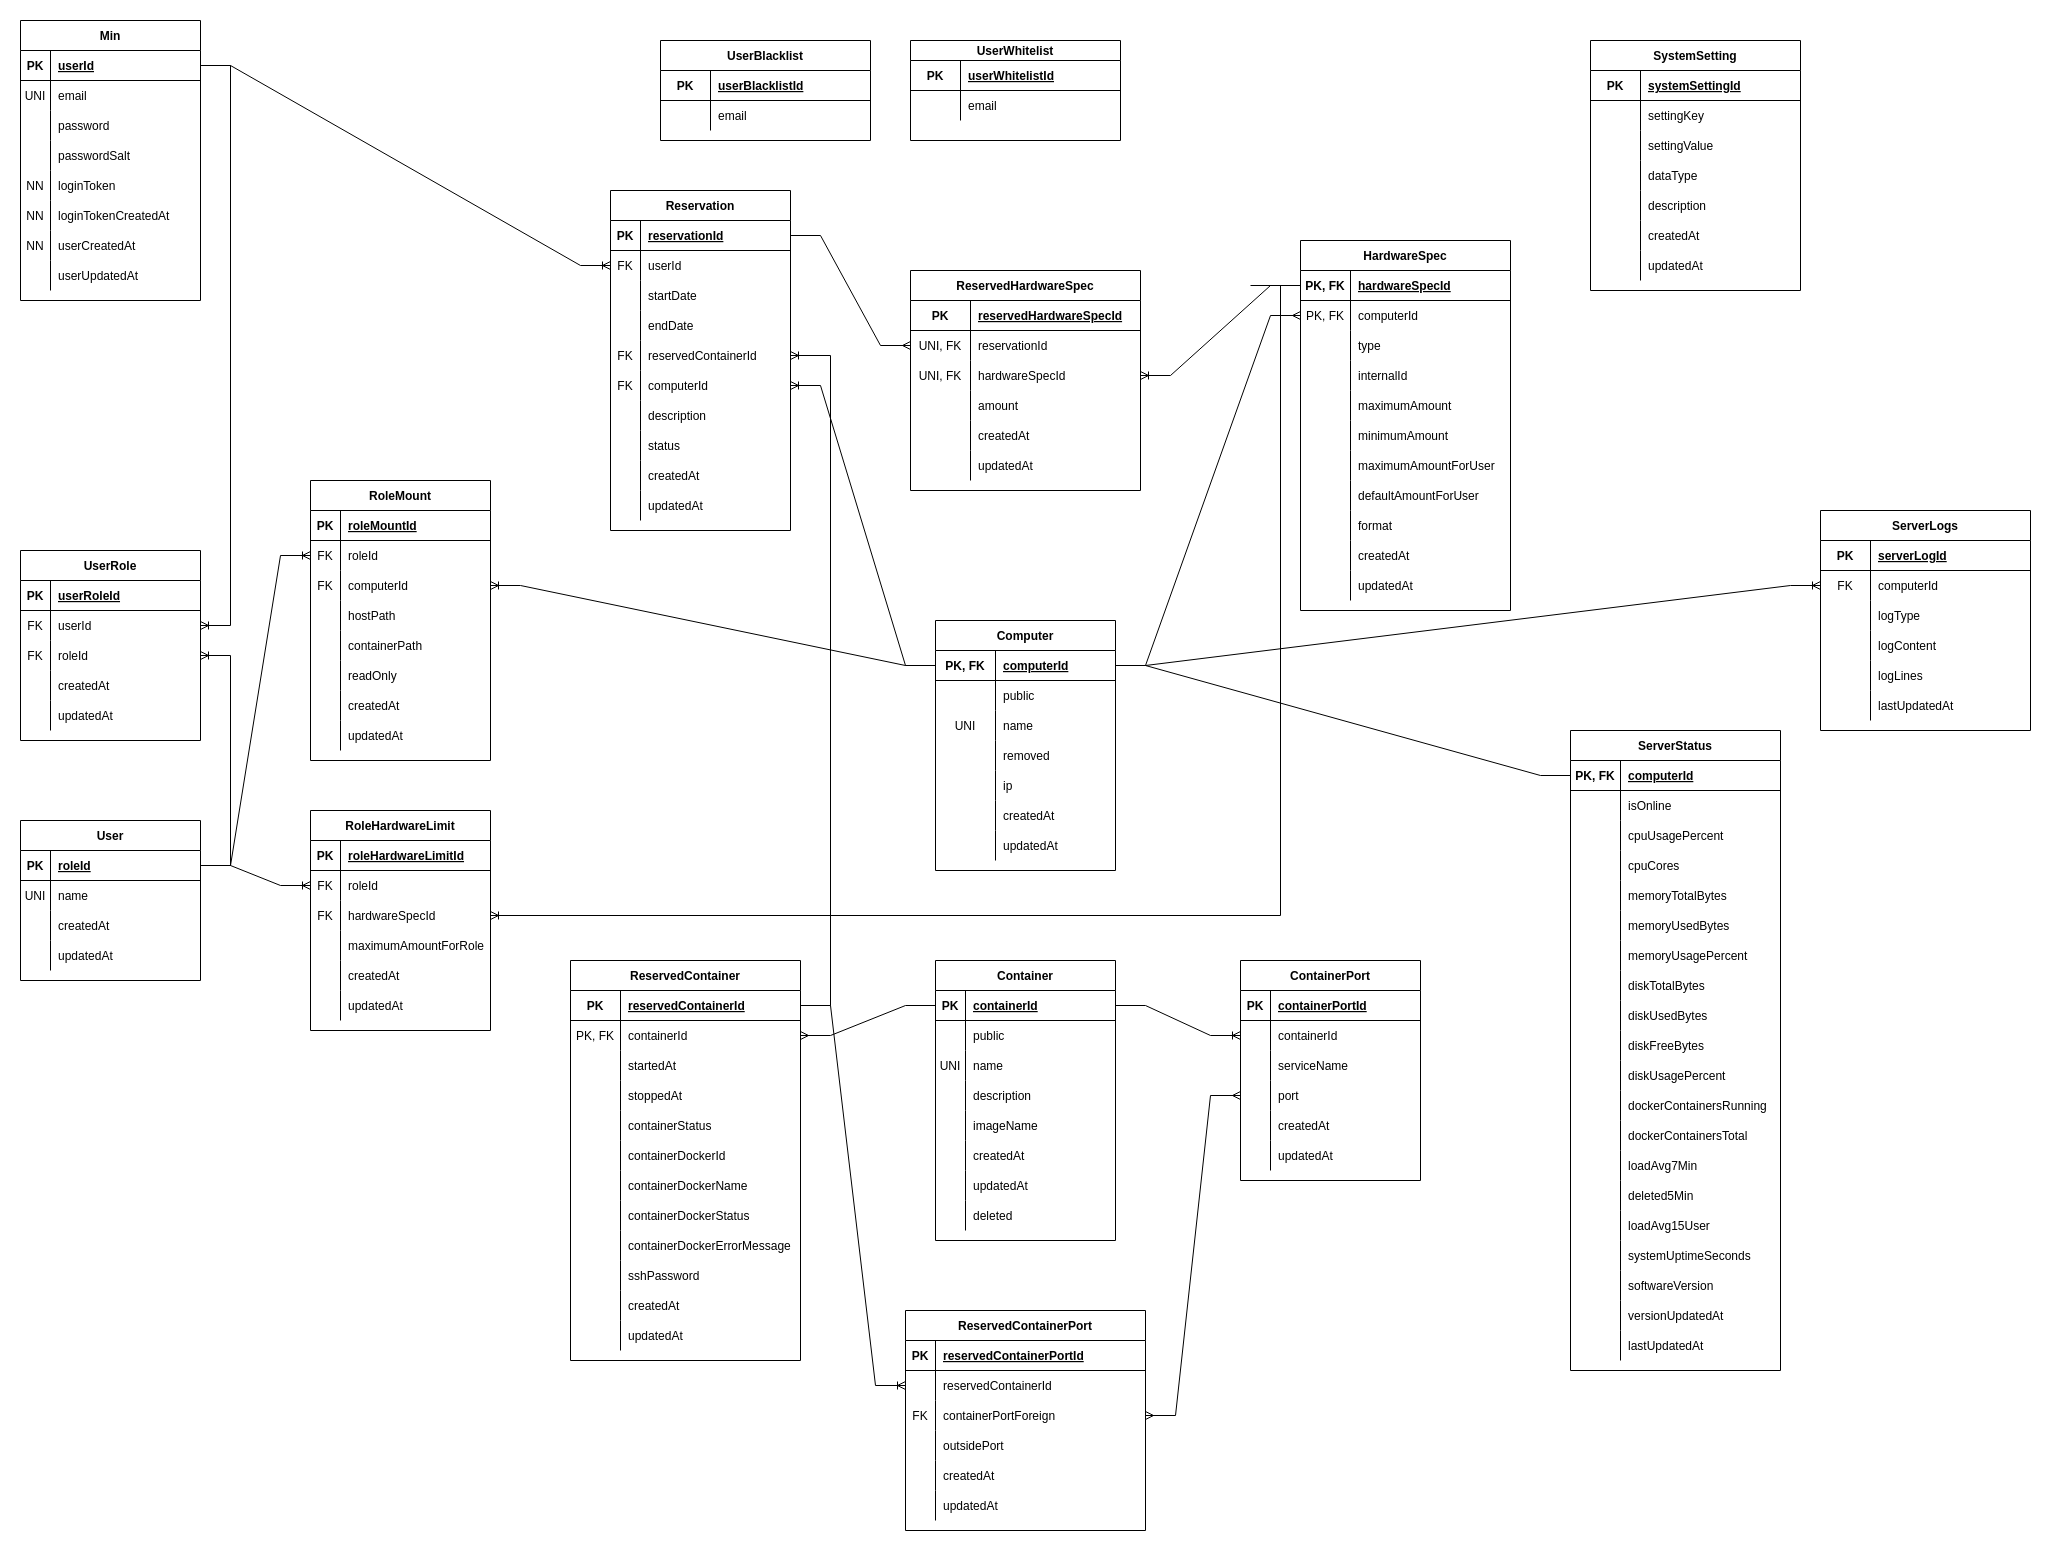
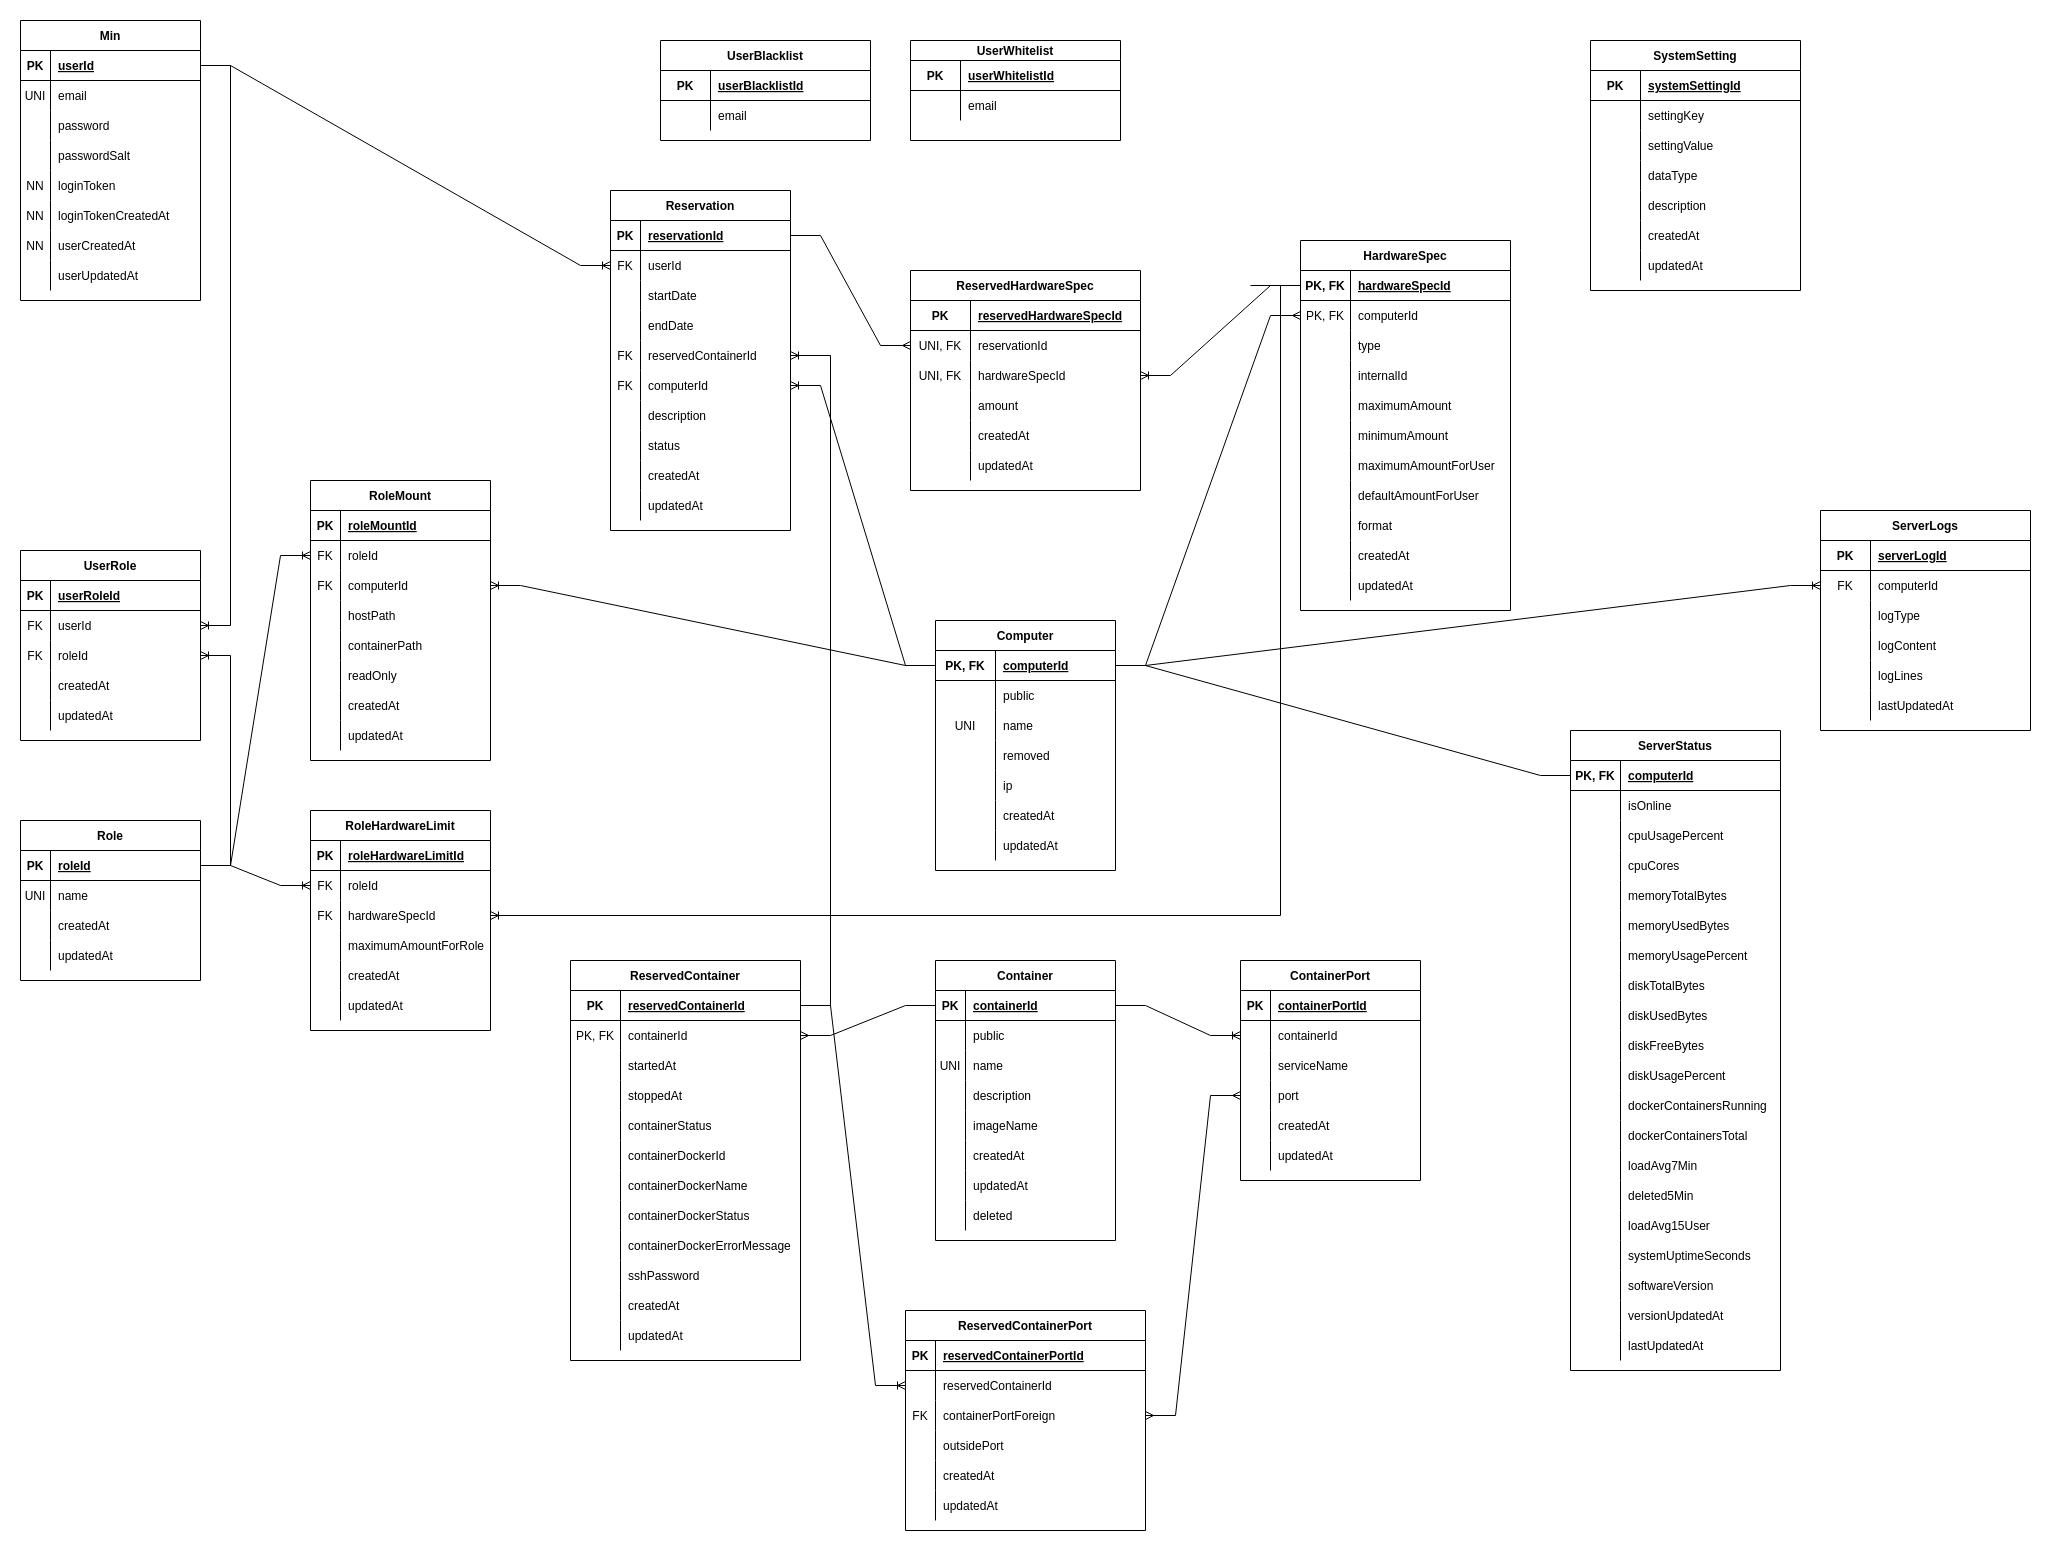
node "User": label "User" -> "Role"
